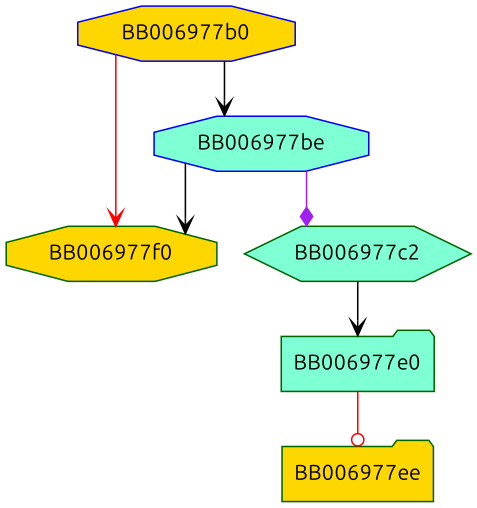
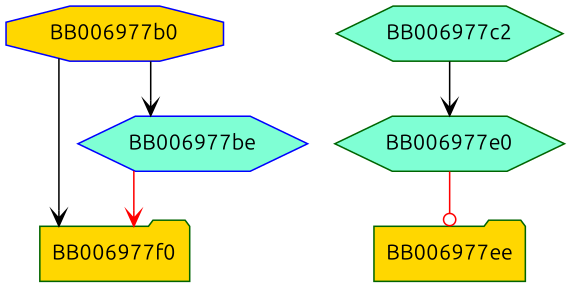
edge "BB006977b0" -> "BB006977f0": color red -> black
node "BB006977be": shape octagon -> hexagon
edge "BB006977be" -> "BB006977c2": removed
edge "BB006977be" -> "BB006977f0": color black -> red
node "BB006977f0": shape octagon -> folder
node "BB006977e0": shape folder -> hexagon
